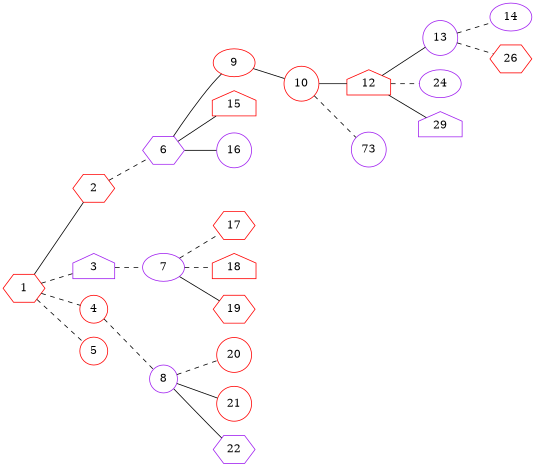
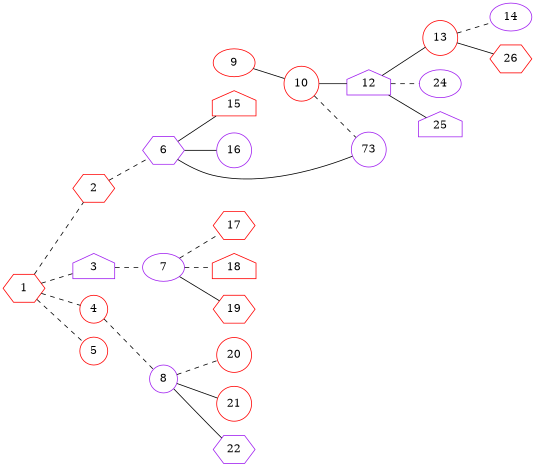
node "13": color purple -> red
edge "13" -- "26": style dashed -> solid
node "12": color red -> purple
edge "9" -- "6": now "73" -- "6"
node "29": label "29" -> "25"
edge "2" -- "1": style solid -> dashed
